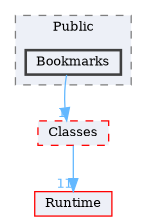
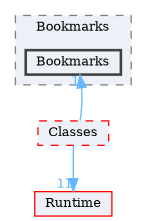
cluster "Public": label "Public" -> "Bookmarks"
edge "Bookmarks" -> "Classes": reversed
